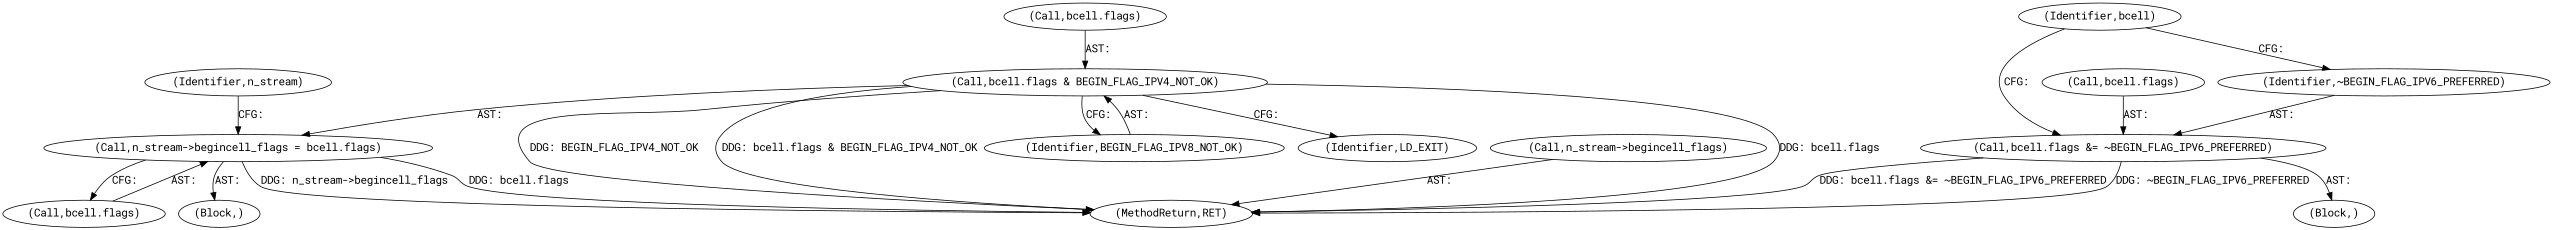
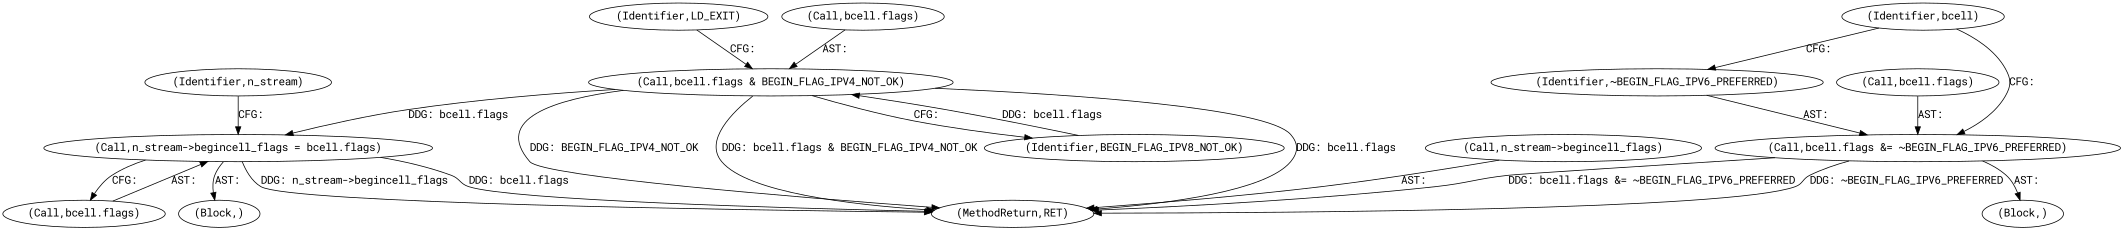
edge "(Call,bcell.flags & BEGIN_FLAG_IPV4_NOT_OK)" -> "(Call,n_stream->begincell_flags = bcell.flags)": label "AST: " -> "DDG: bcell.flags"
edge "(Identifier,BEGIN_FLAG_IPV8_NOT_OK)" -> "(Call,bcell.flags & BEGIN_FLAG_IPV4_NOT_OK)": label "AST: " -> "DDG: bcell.flags"
edge "(Call,bcell.flags & BEGIN_FLAG_IPV4_NOT_OK)" -> "(Identifier,LD_EXIT)": reversed
